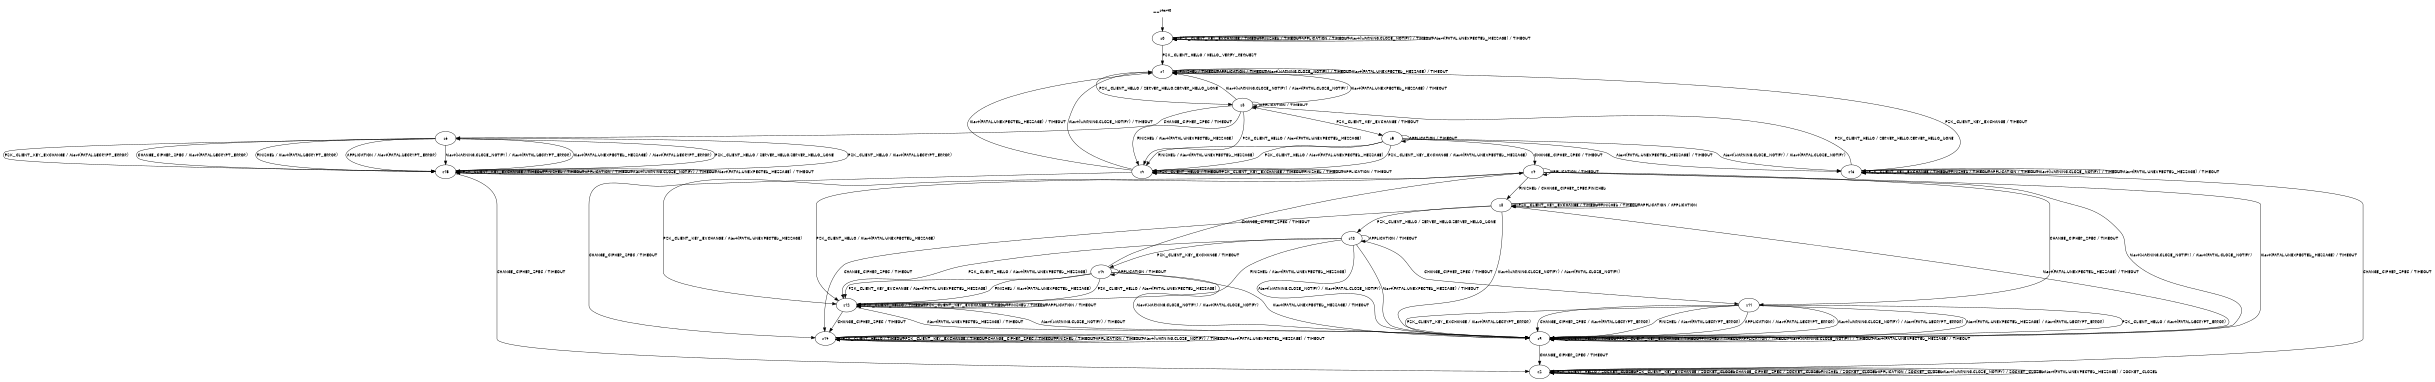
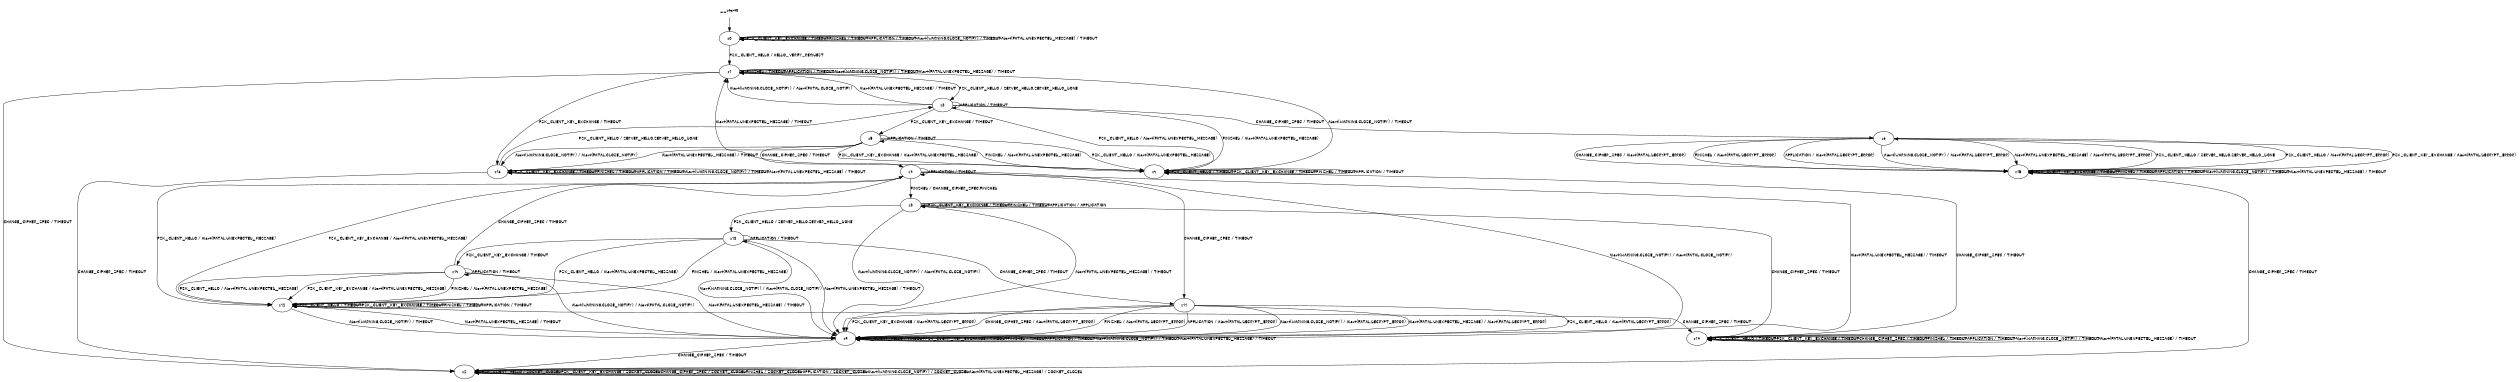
edge "s1" -> "s2": added, label "CHANGE_CIPHER_SPEC / TIMEOUT"
